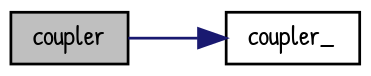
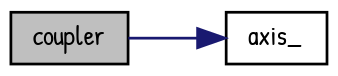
node "coupler_": label "coupler_" -> "axis_"
